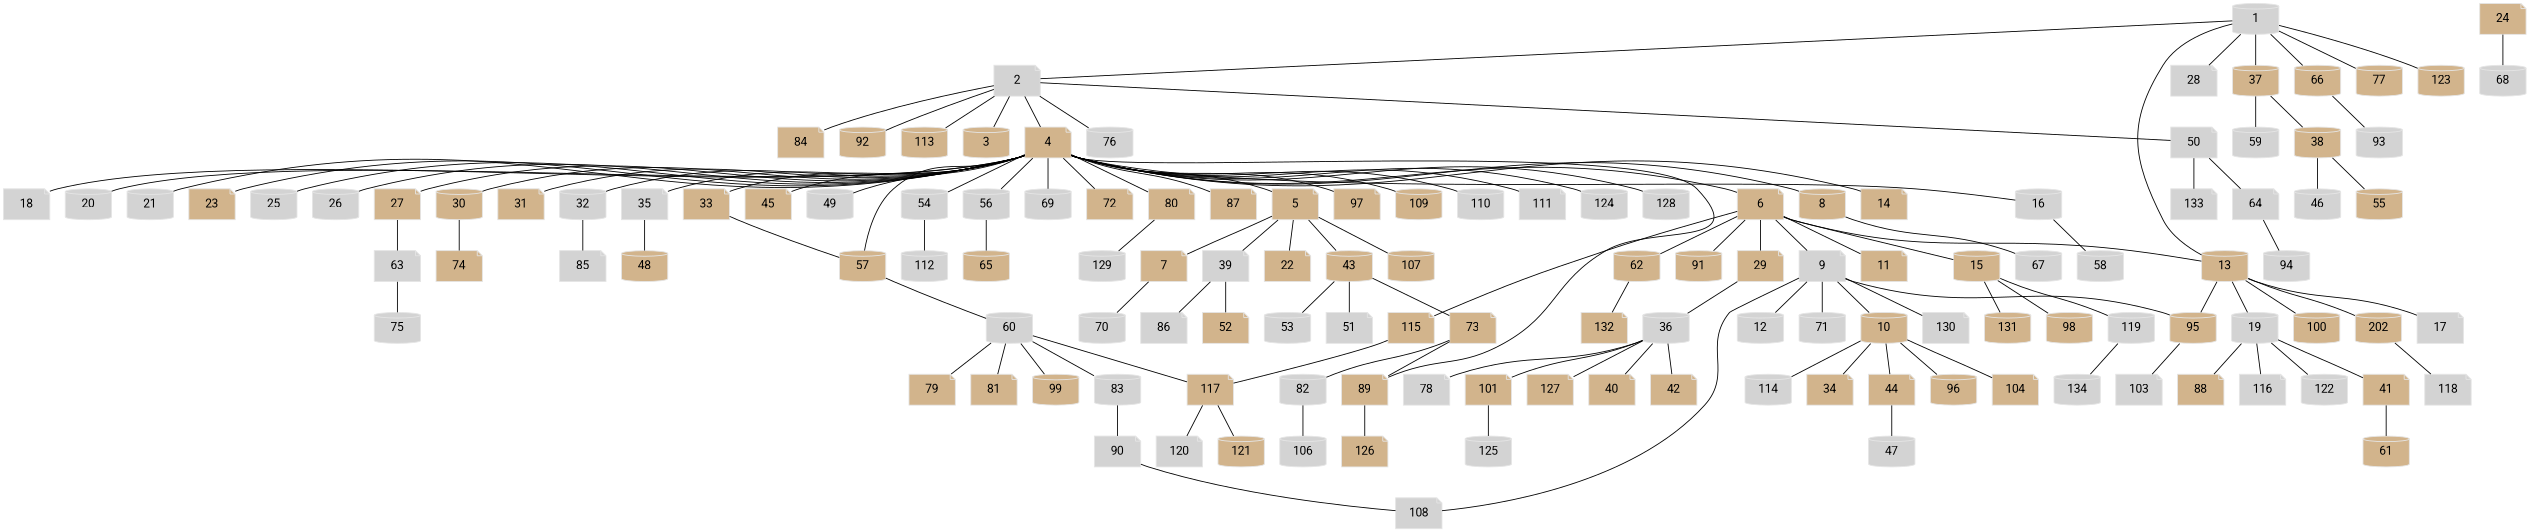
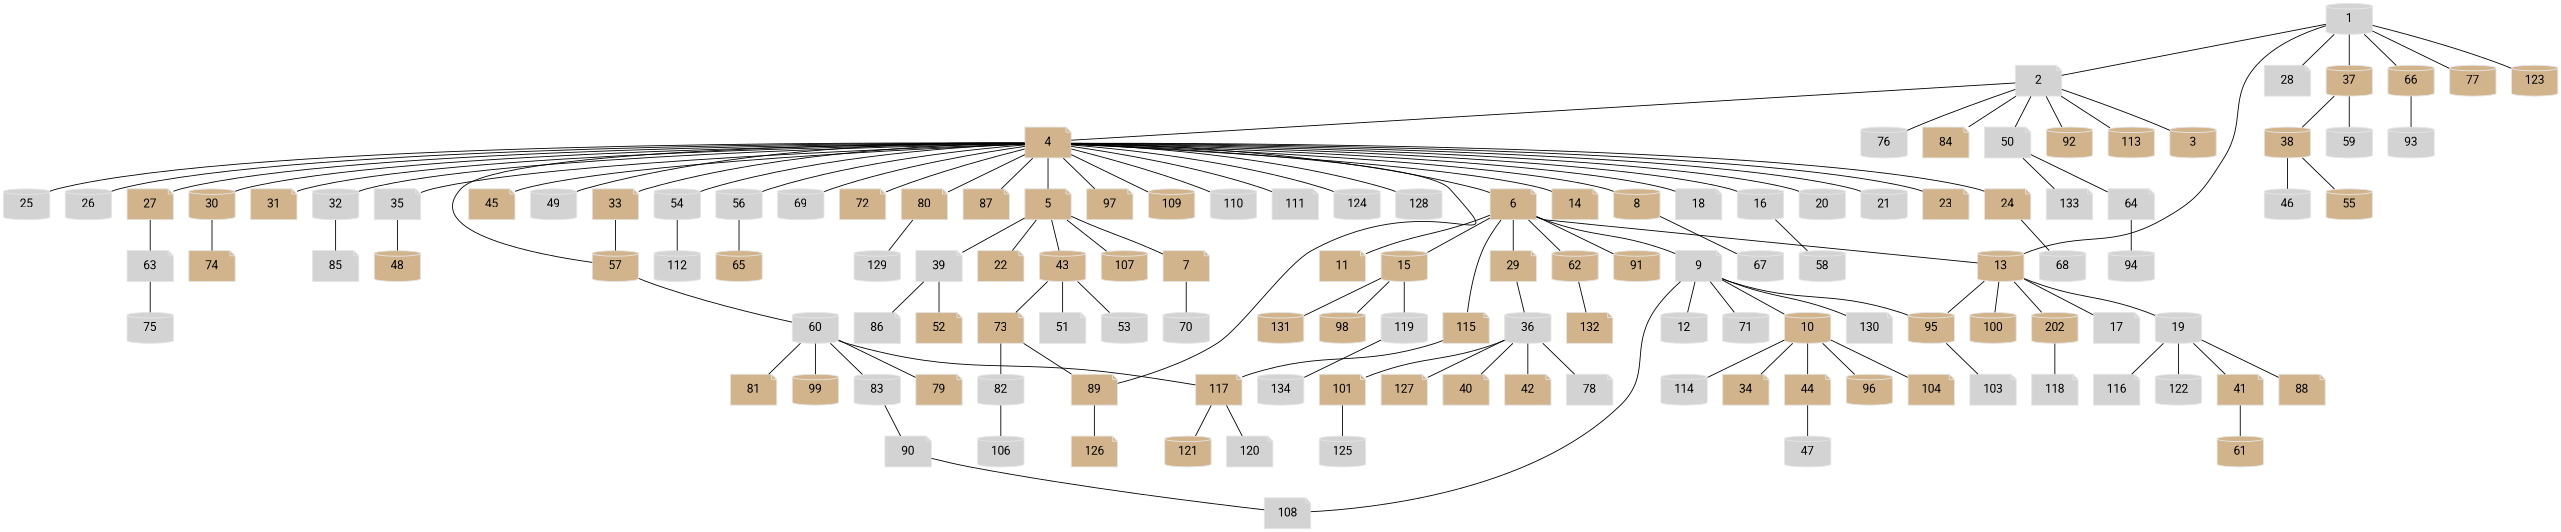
edge "4" -- "24": added
